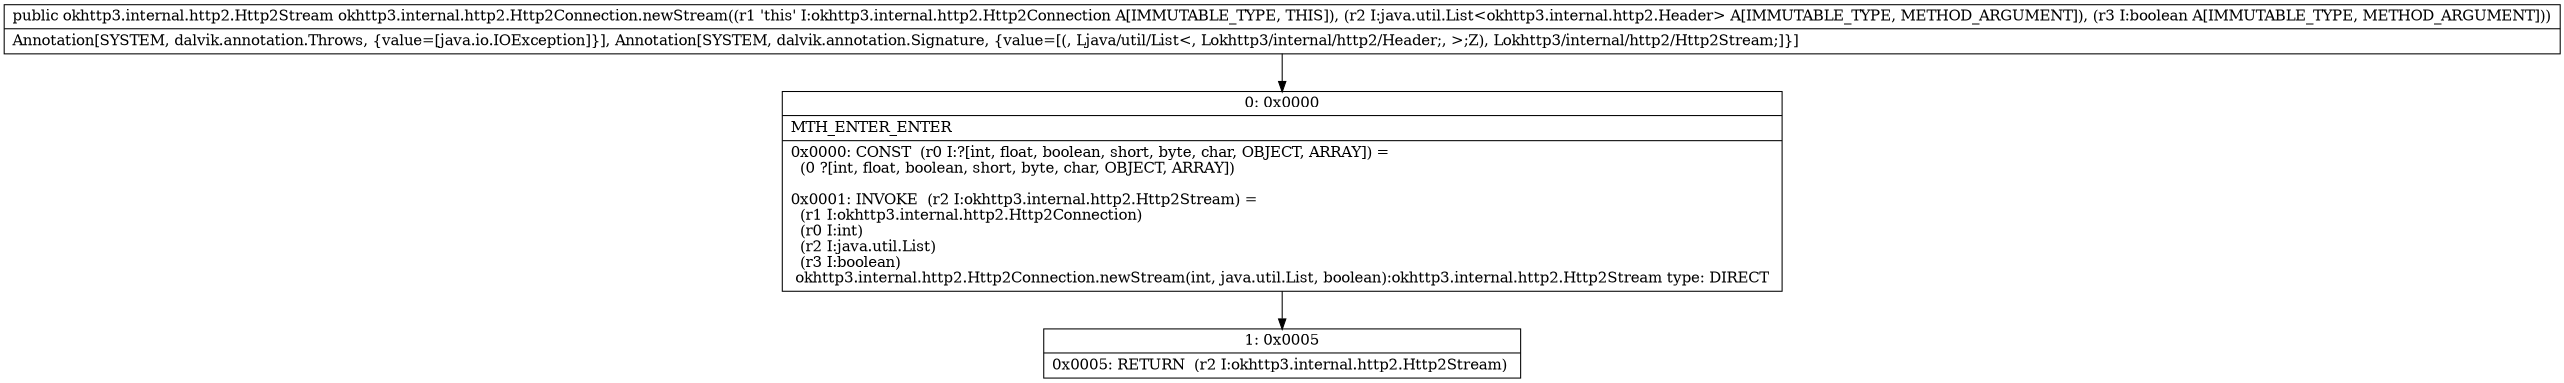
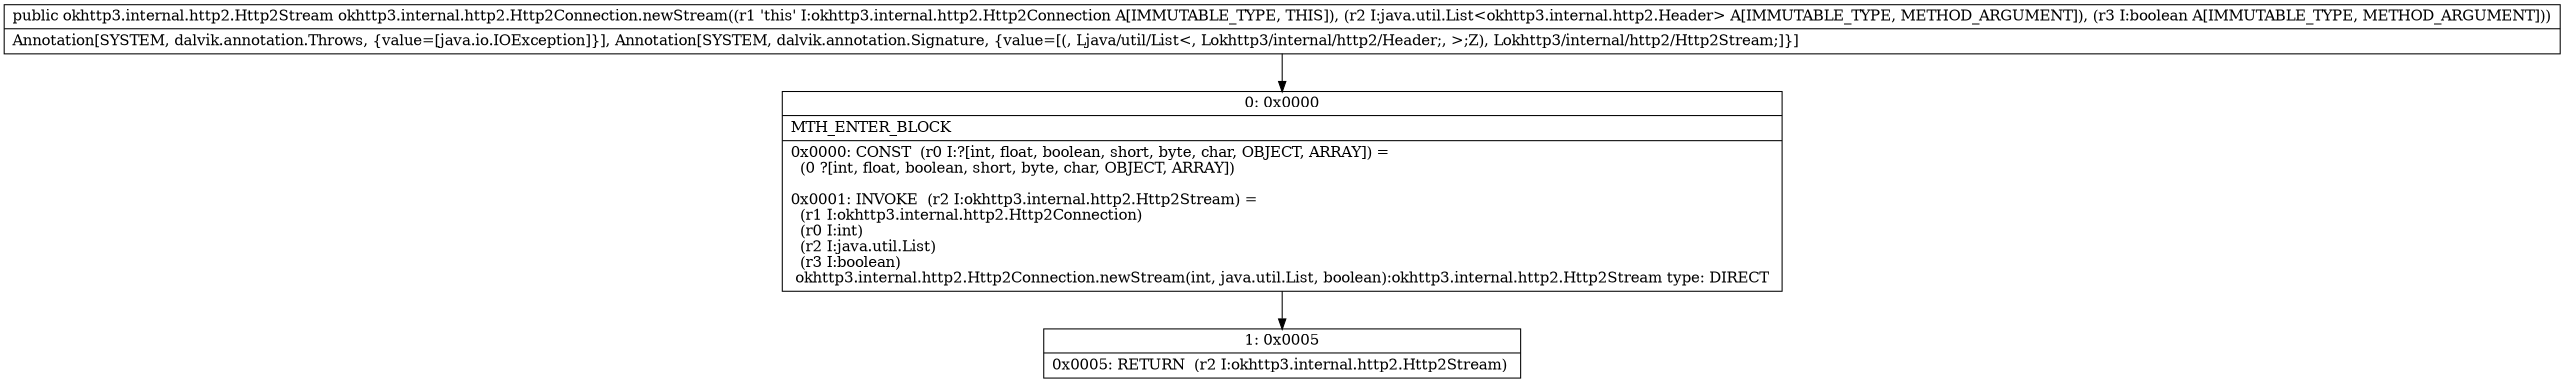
node "0: 0x0000": text "MTH_ENTER_ENTER" -> "MTH_ENTER_BLOCK"
